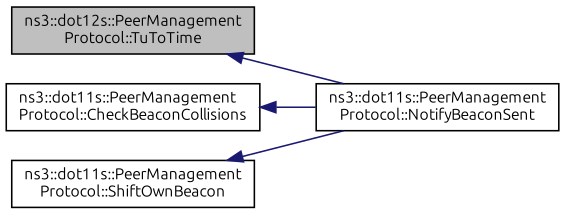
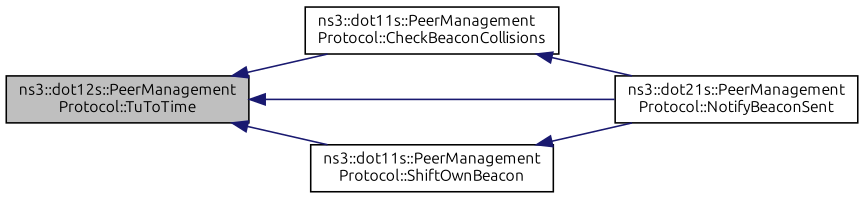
edge "ns3::dot11s::PeerManagement Protocol::CheckBeaconCollisions" -> "ns3::dot12s::PeerManagement Protocol::TuToTime": added
node "ns3::dot11s::PeerManagement Protocol::NotifyBeaconSent": label "ns3::dot11s::PeerManagement Protocol::NotifyBeaconSent" -> "ns3::dot21s::PeerManagement Protocol::NotifyBeaconSent"
edge "ns3::dot11s::PeerManagement Protocol::ShiftOwnBeacon" -> "ns3::dot12s::PeerManagement Protocol::TuToTime": added
